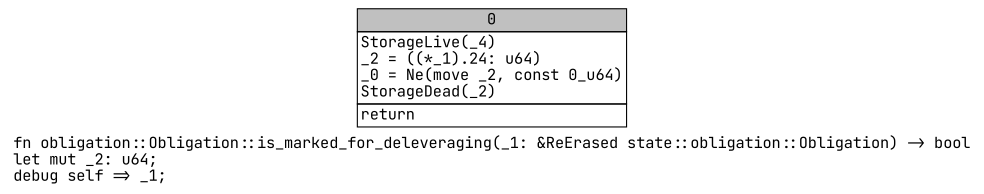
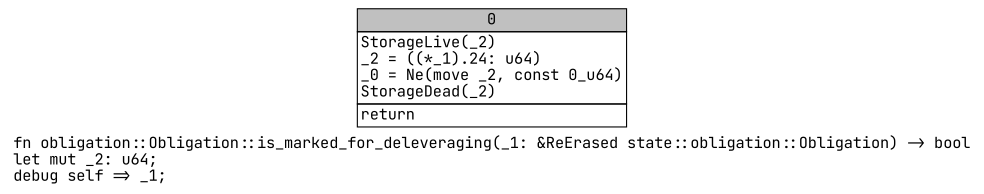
node "0": text "StorageLive(_4)" -> "StorageLive(_2)"
